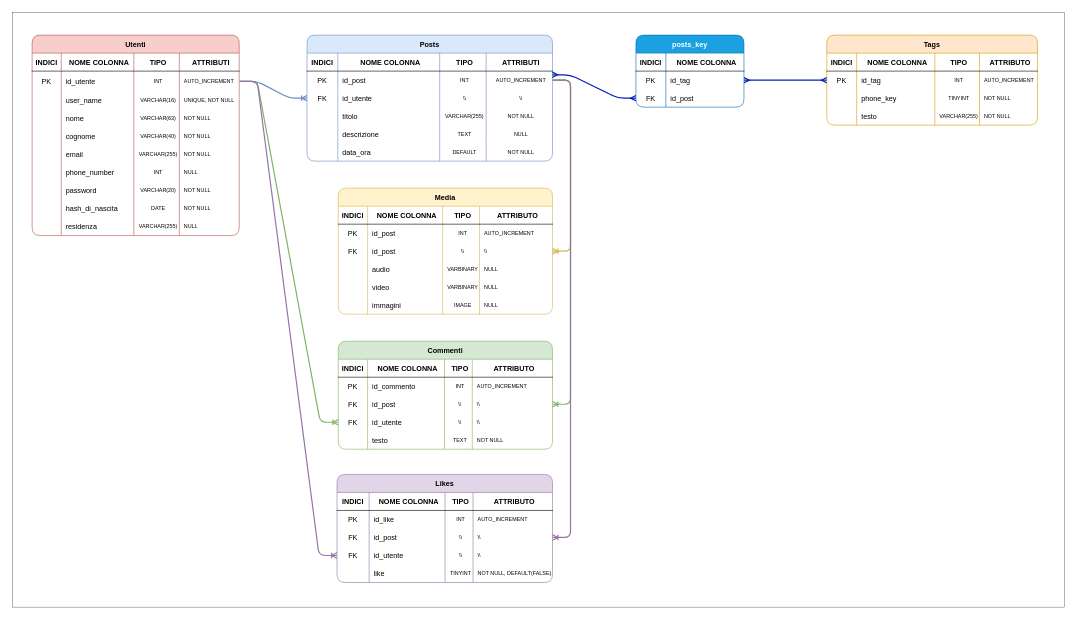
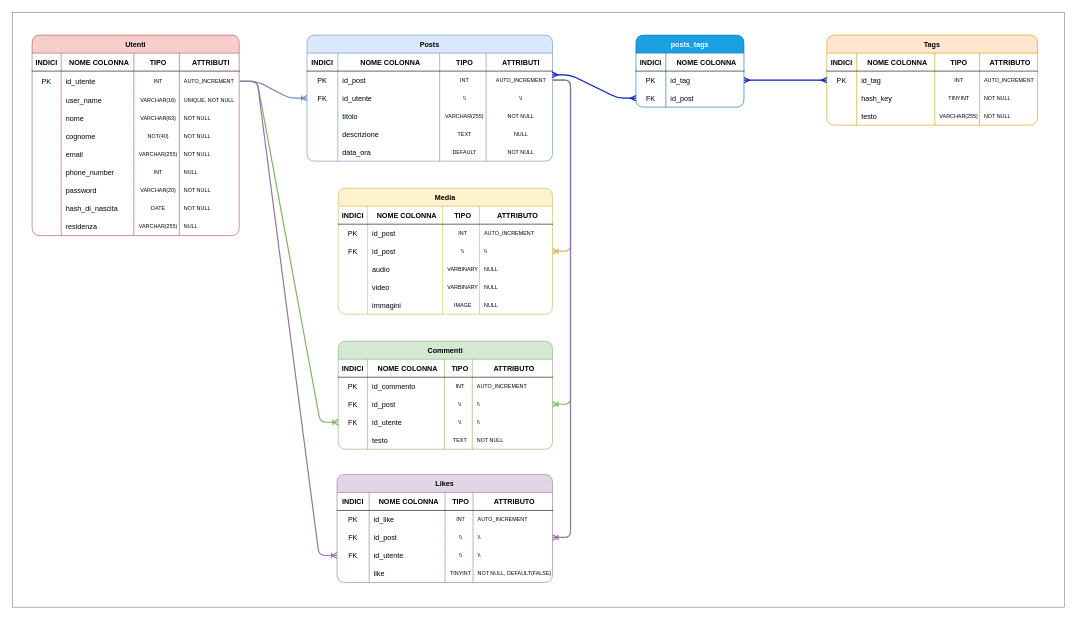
node "posts_key": label "posts_key" -> "posts_tags"
node "phone_key": label "phone_key" -> "hash_key"
node "VARCHAR(40)": label "VARCHAR(40)" -> "NOT(40)"
